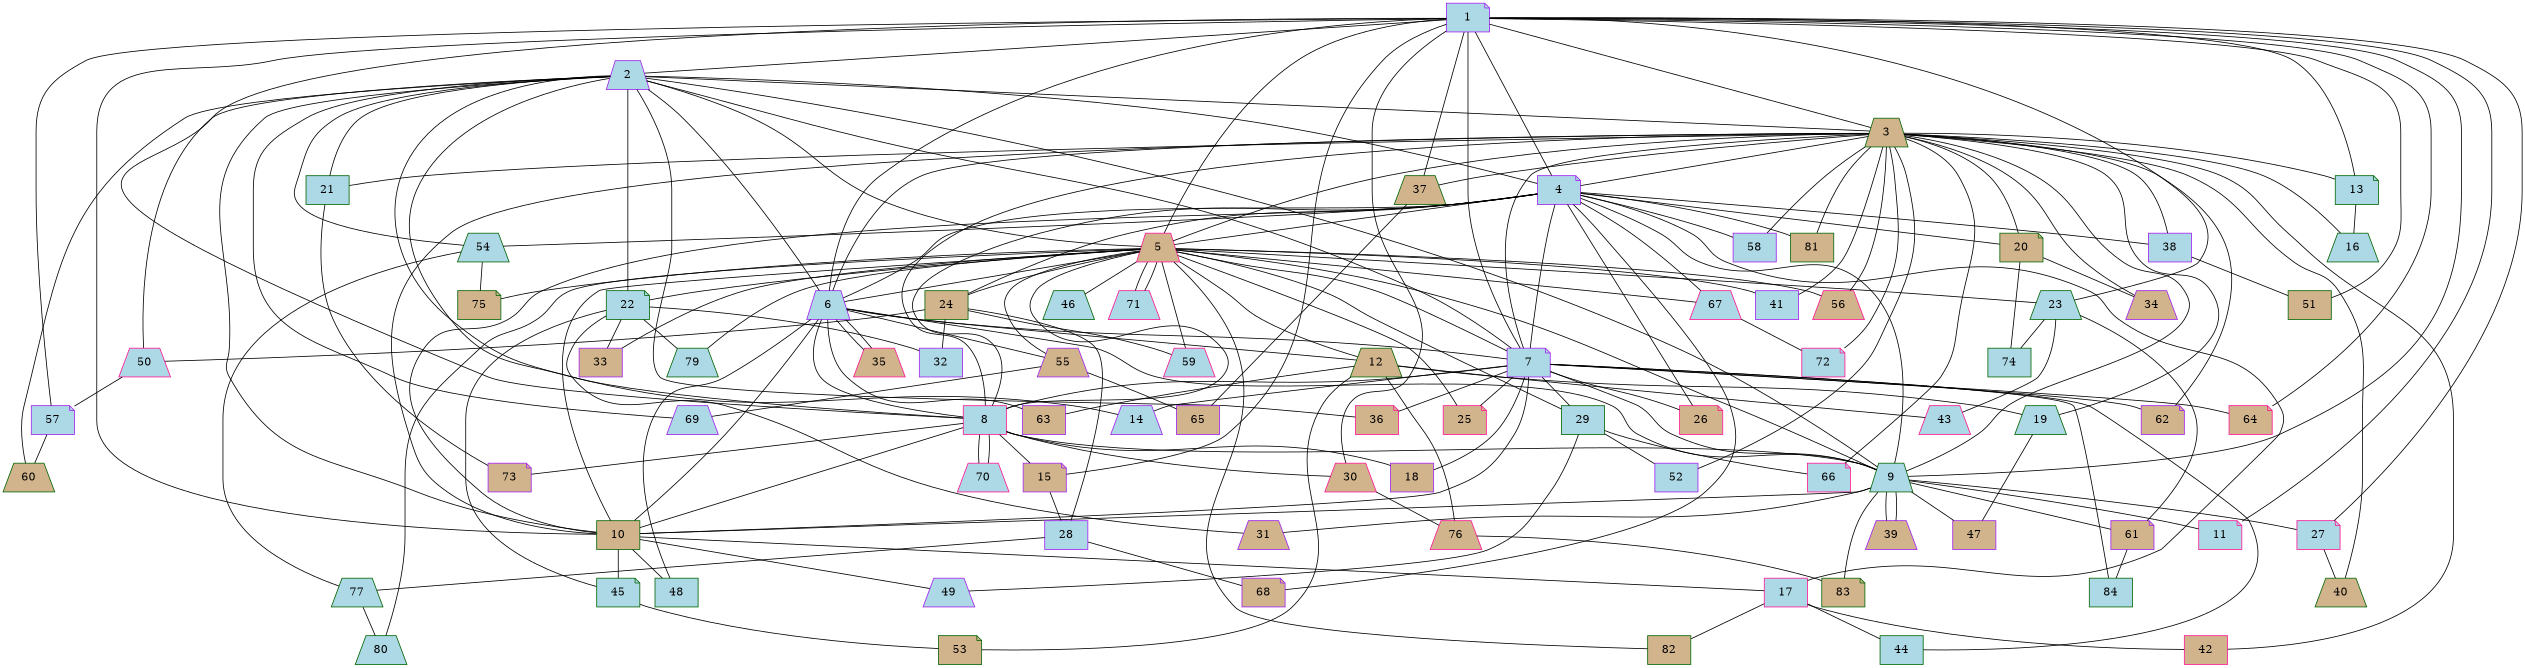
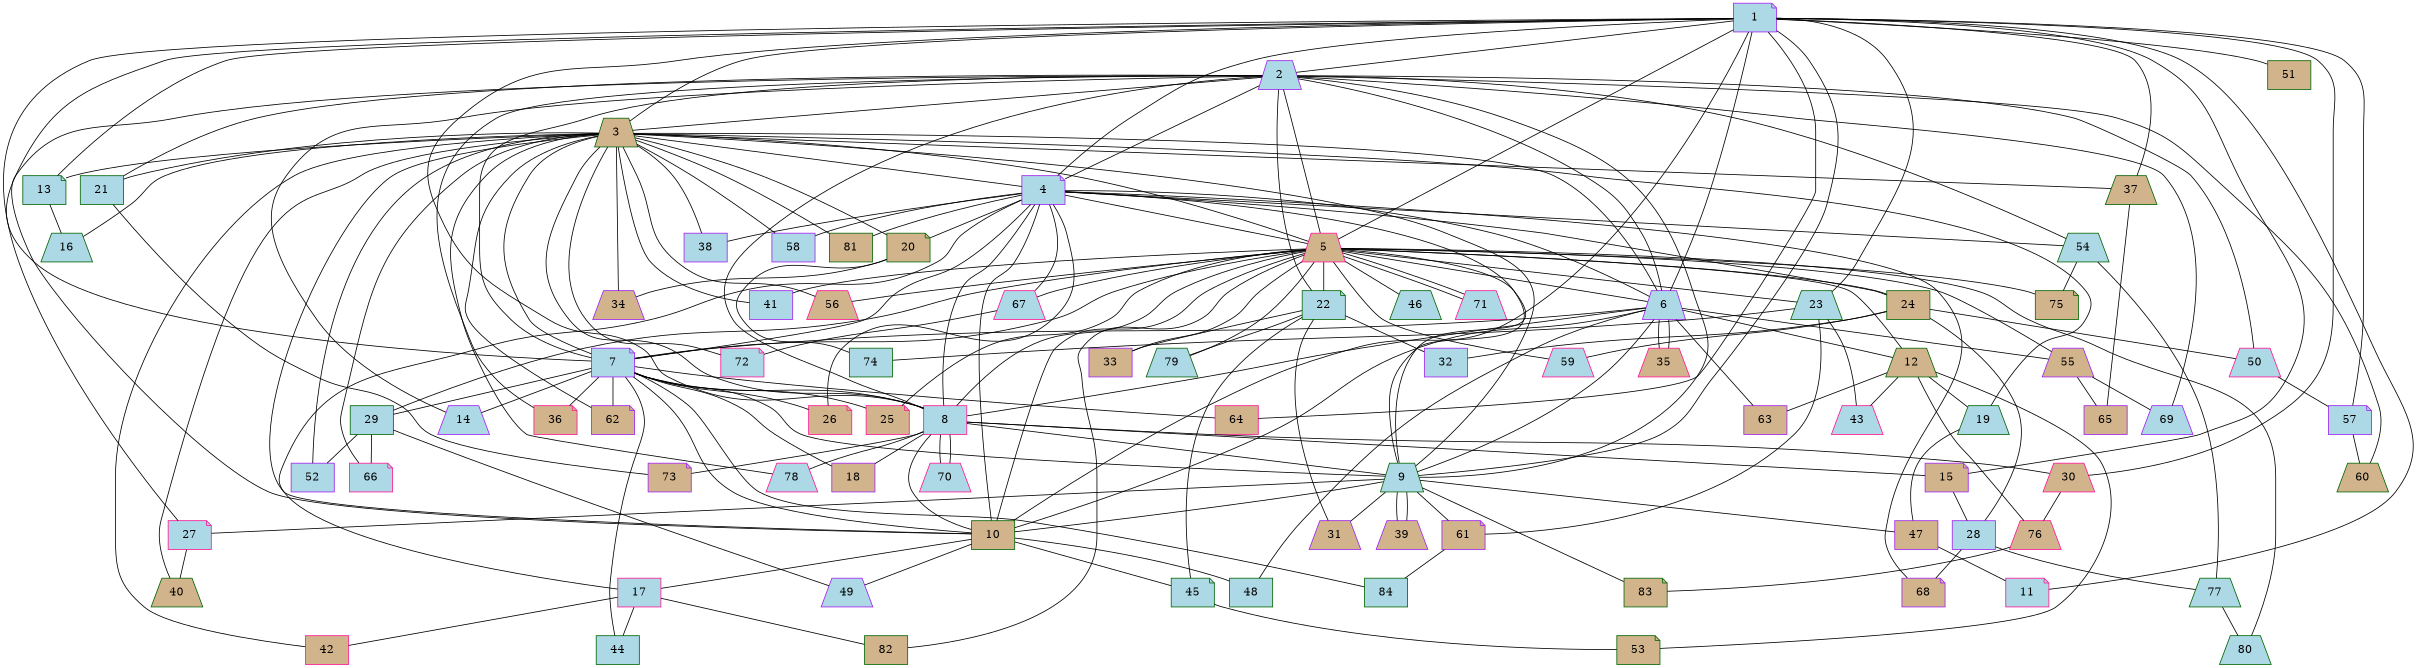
edge "38" -- "51": removed
node "64": shape note -> box
node "78": added
edge "9" -- "11": now "47" -- "11"
